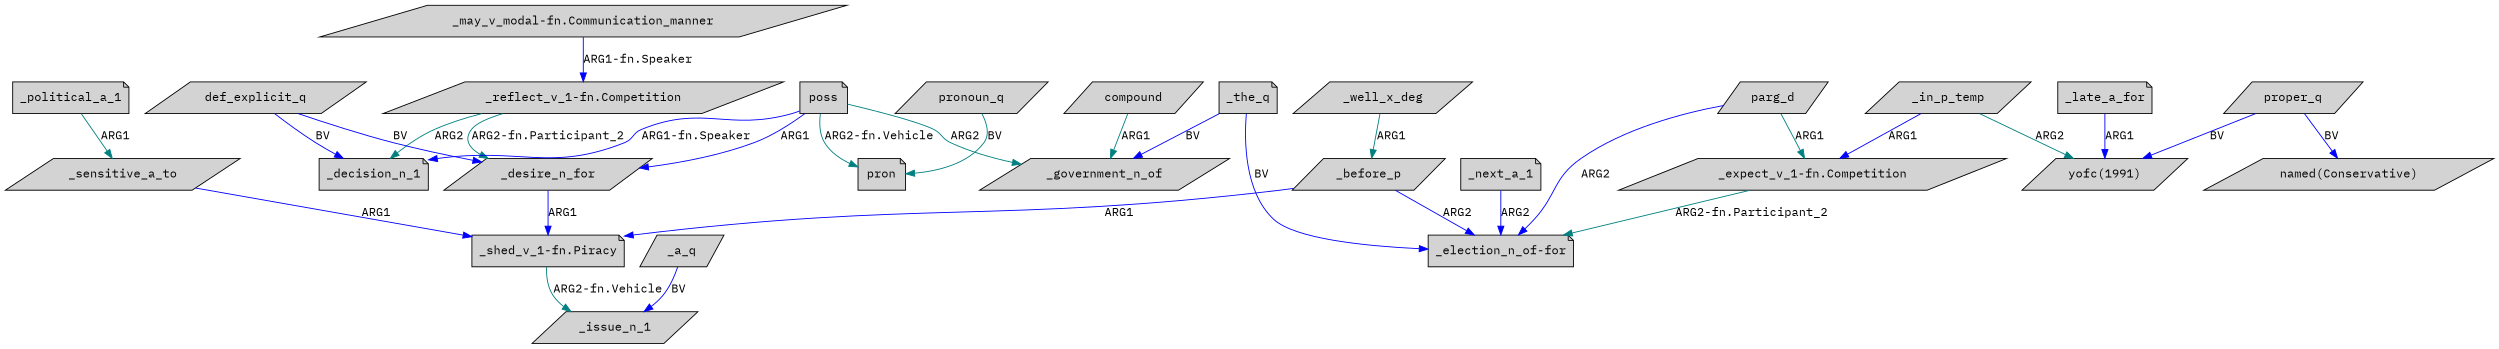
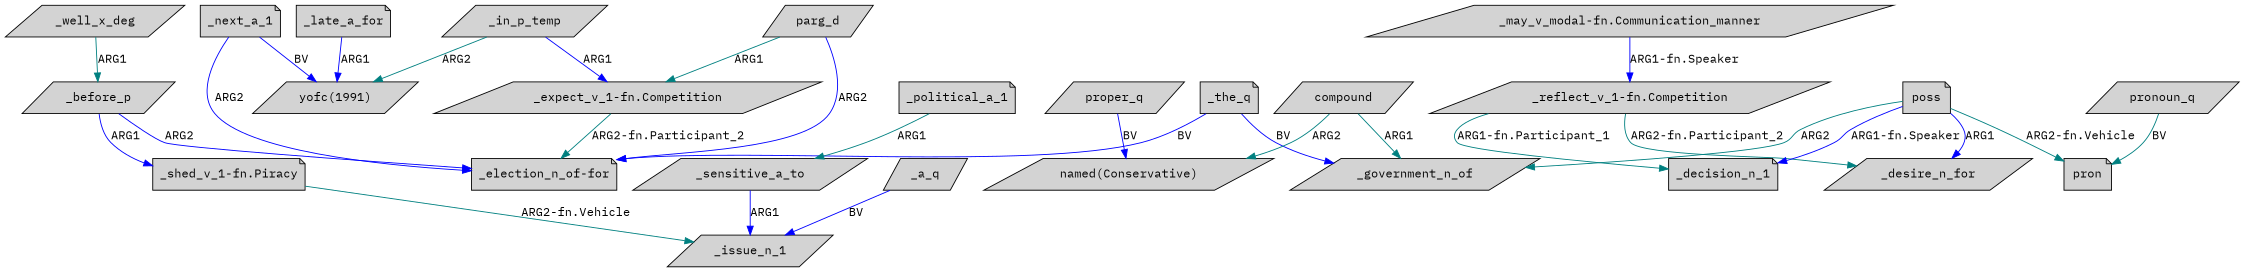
node "def_explicit_q": removed
edge "proper_q" -> "yofc(1991)": now "_next_a_1" -> "yofc(1991)"
edge "_reflect_v_1-fn.Competition" -> "_decision_n_1": label "ARG2" -> "ARG1-fn.Participant_1"
edge "compound" -> "named(Conservative)": added, label "ARG2"
edge "_desire_n_for" -> "_shed_v_1-fn.Piracy": removed, label "ARG1"
edge "_sensitive_a_to" -> "_shed_v_1-fn.Piracy": now "_sensitive_a_to" -> "_issue_n_1"
